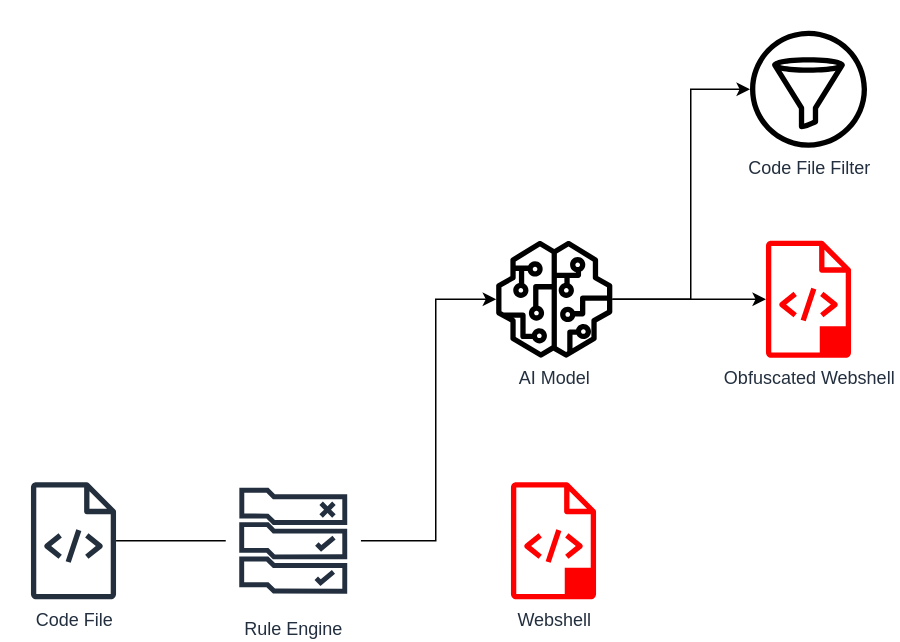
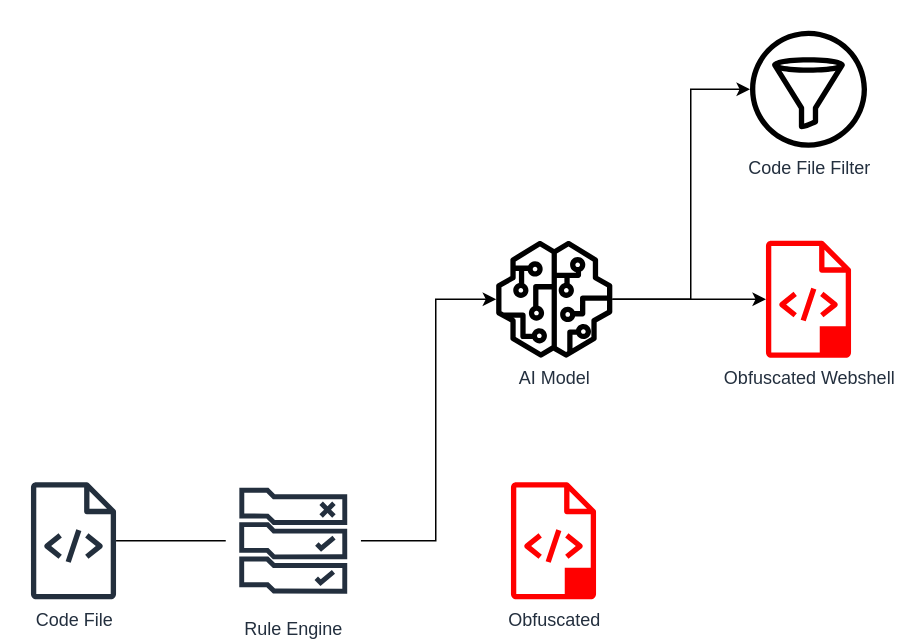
node "Webshell": label "Webshell" -> "Obfuscated"
